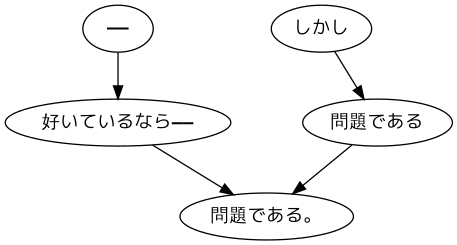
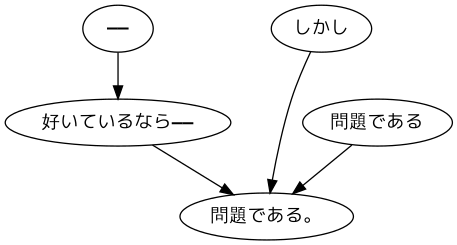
edge "しかし" -> "問題である": now "しかし" -> "問題である。"
